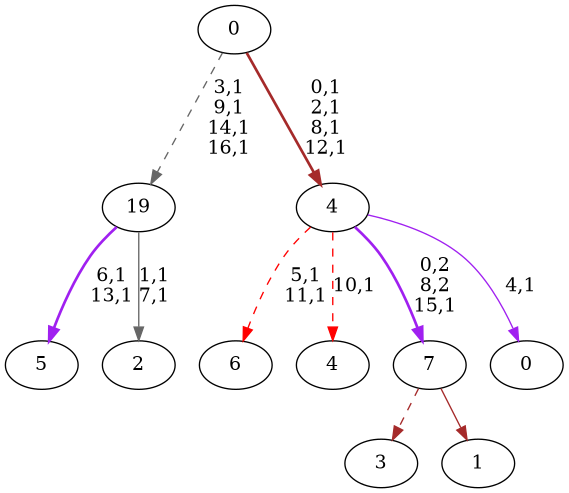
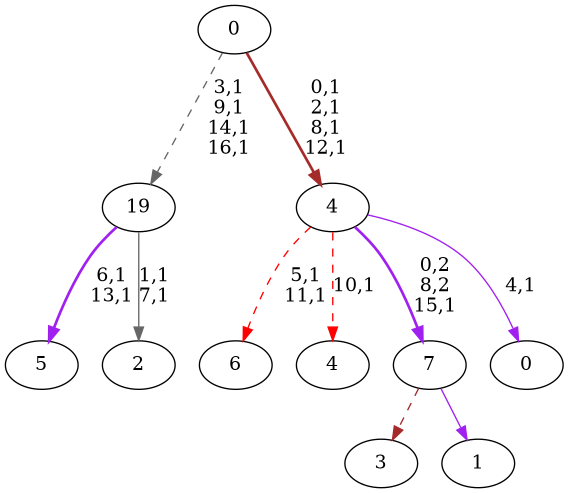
edge "7" -> "1": color brown -> purple
